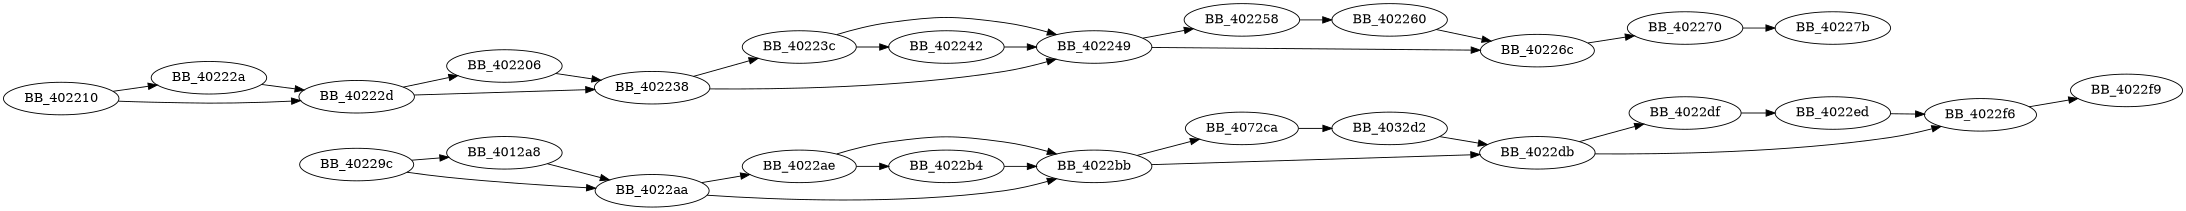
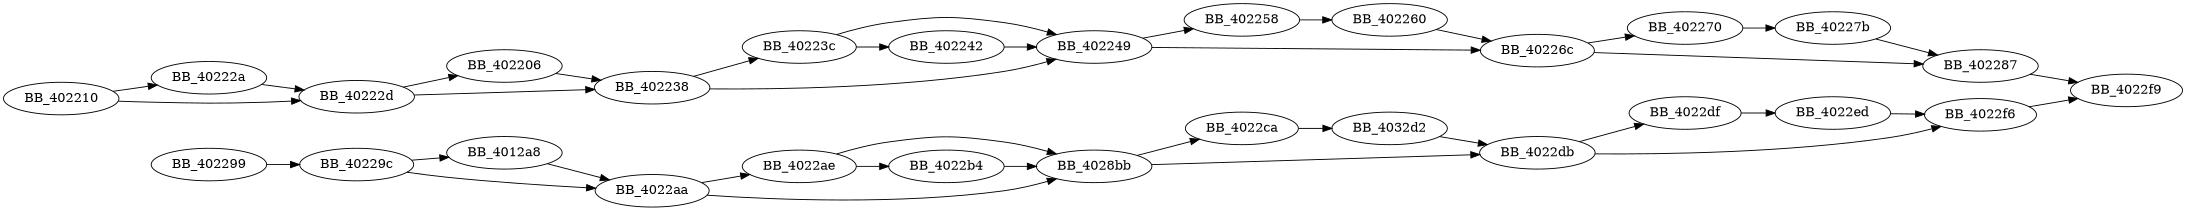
node "BB_402287": added
node "BB_4072ca": label "BB_4072ca" -> "BB_4022ca"
node "BB_402299": added
node "BB_4022bb": label "BB_4022bb" -> "BB_4028bb"
